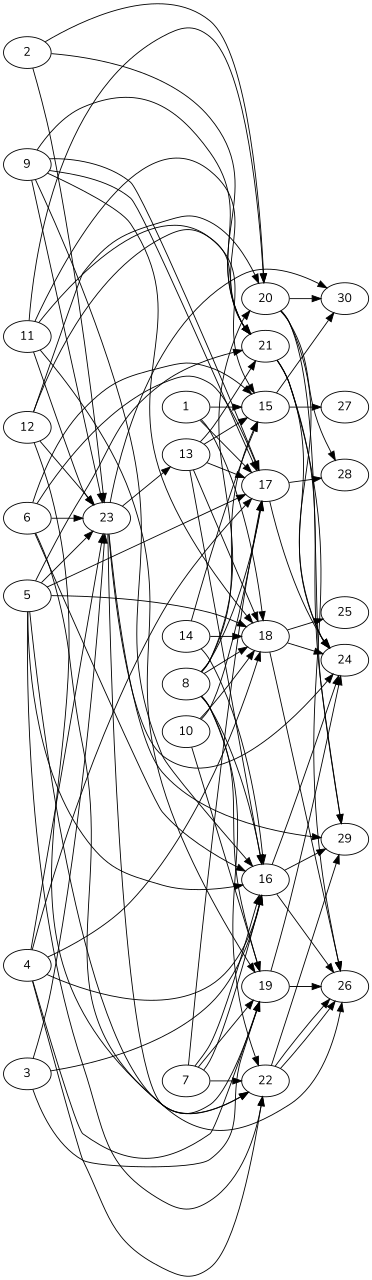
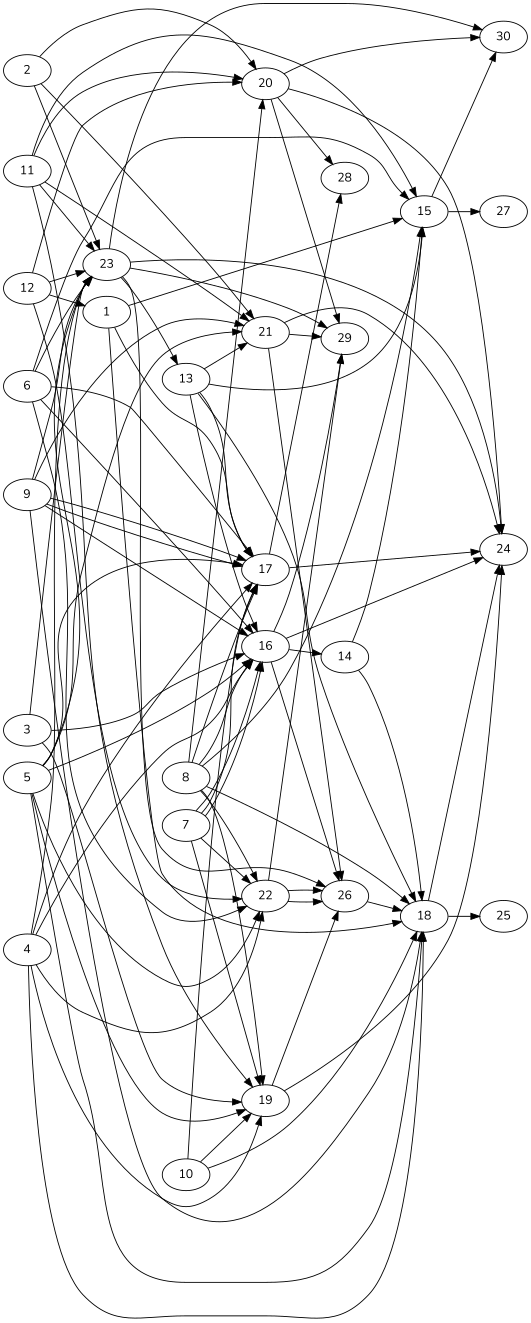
edge "12" -> "21": now "12" -> "1"
edge "14" -> "16": reversed
edge "18" -> "26": reversed
